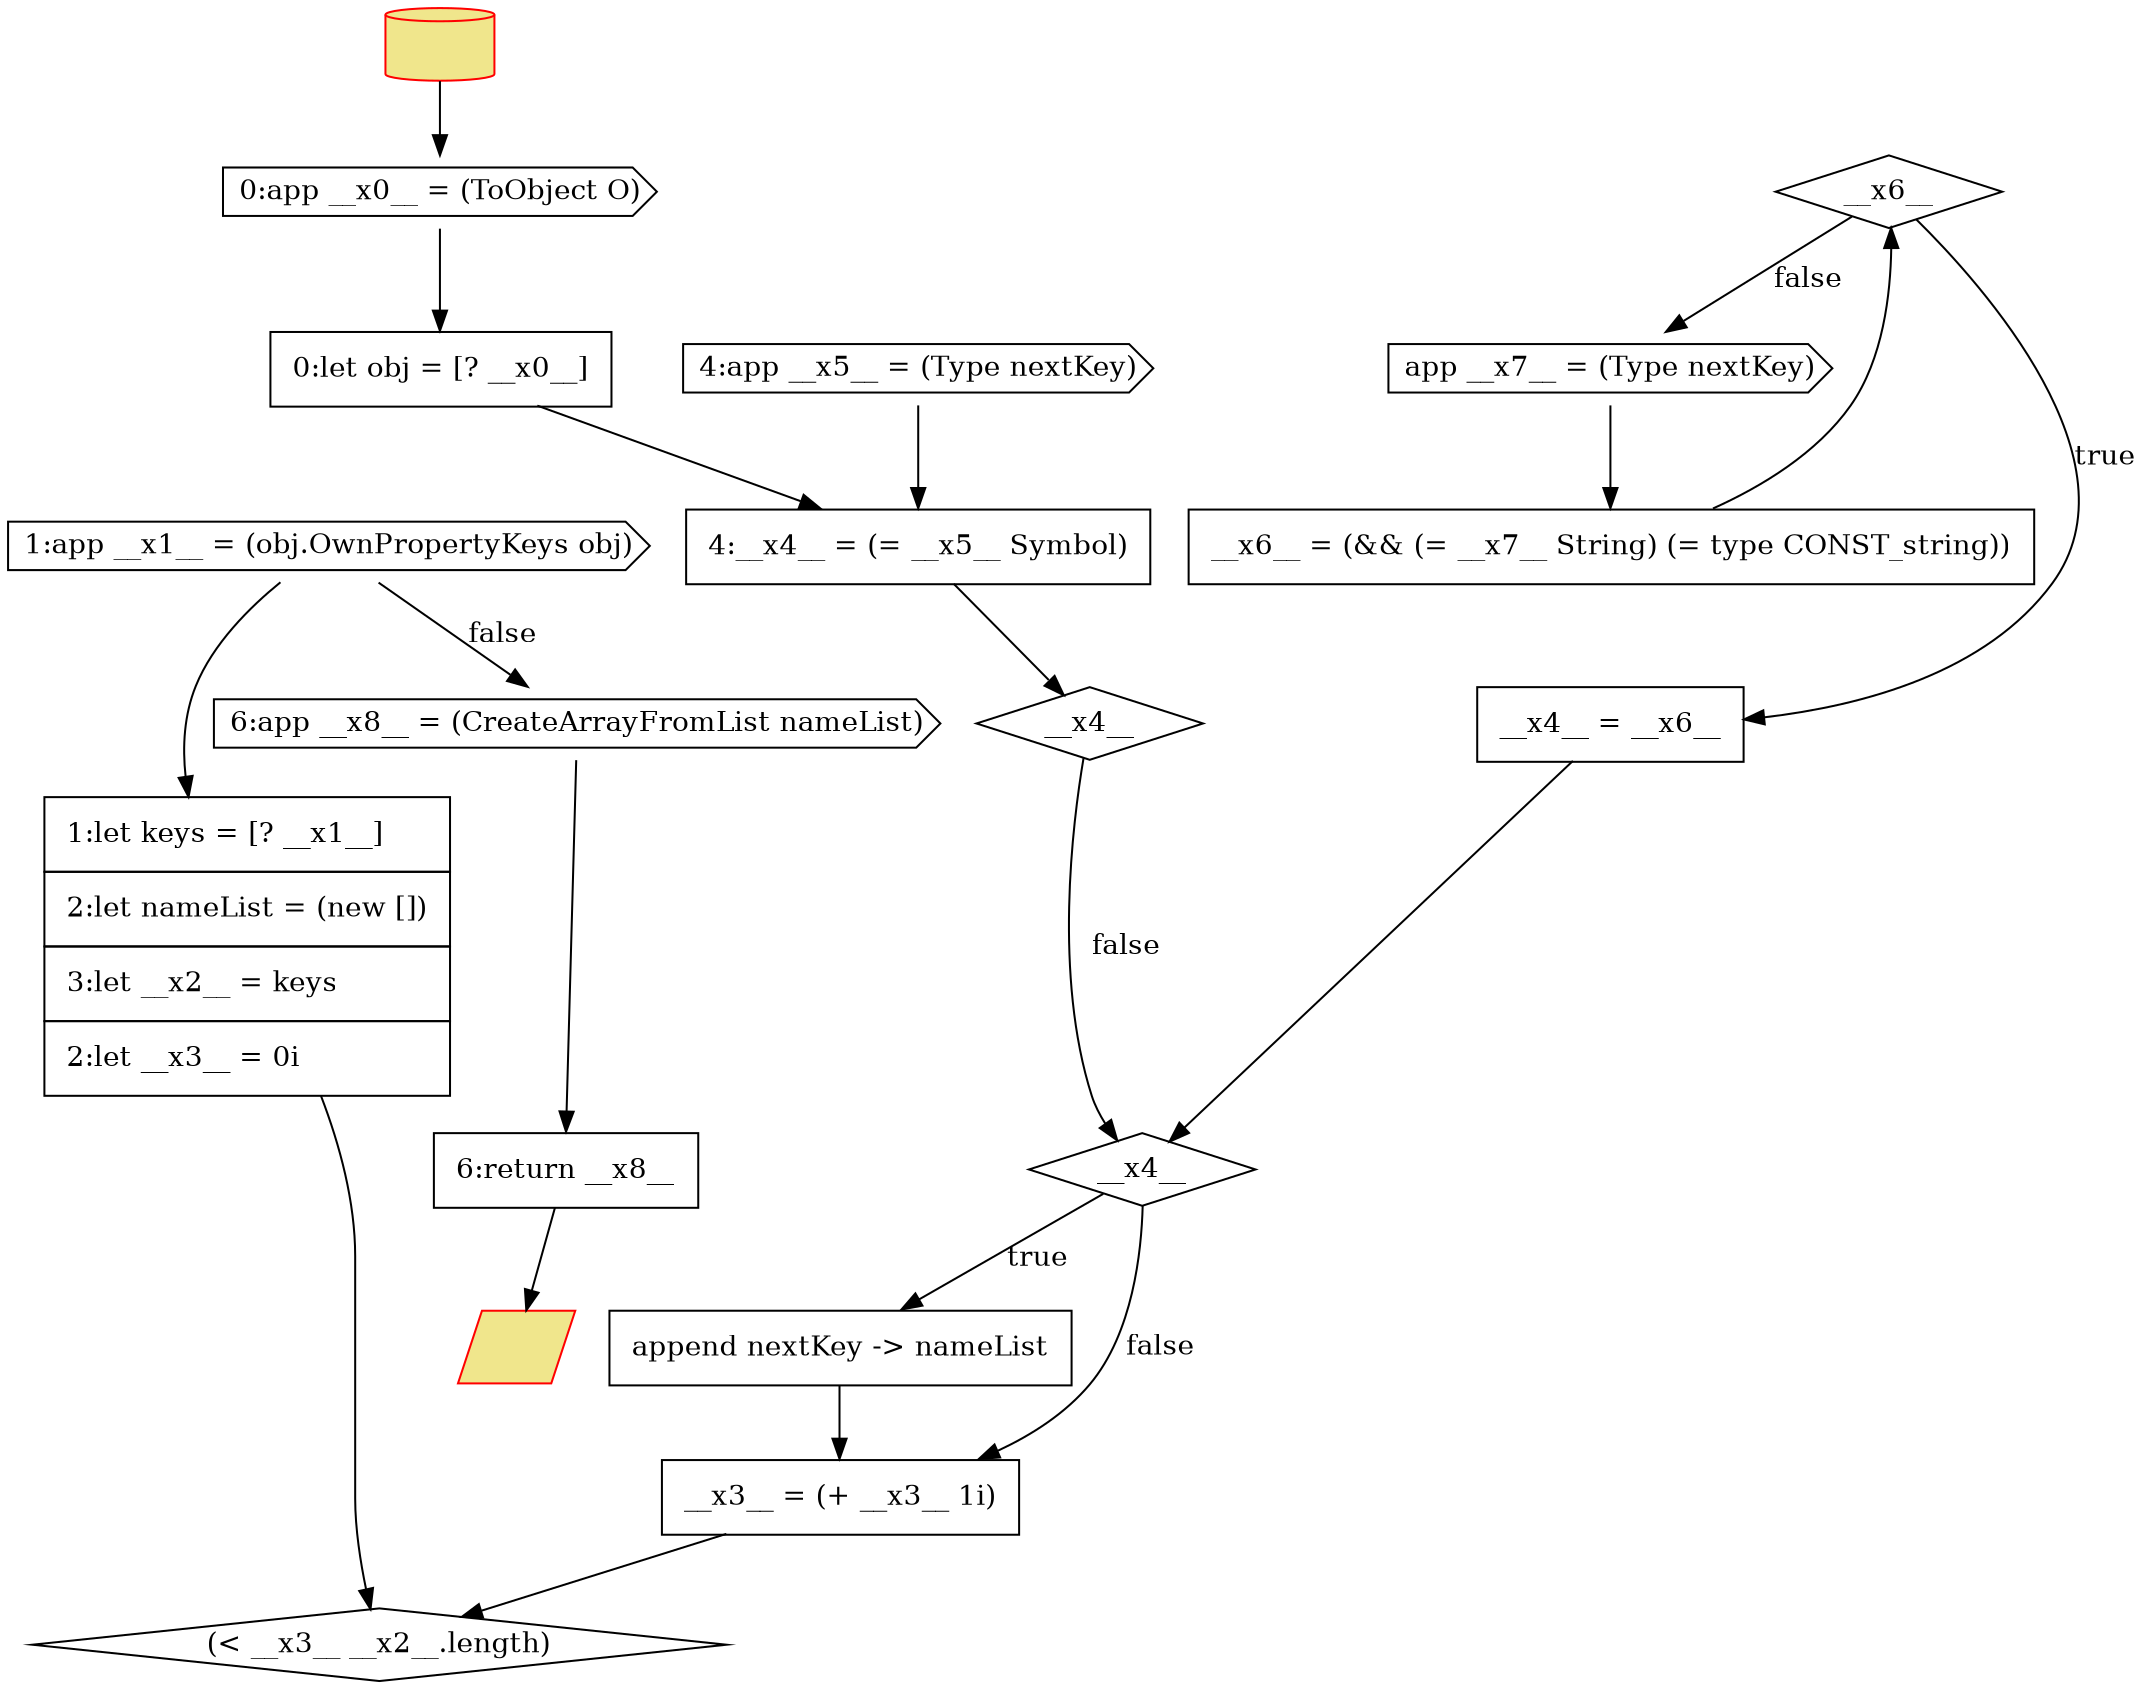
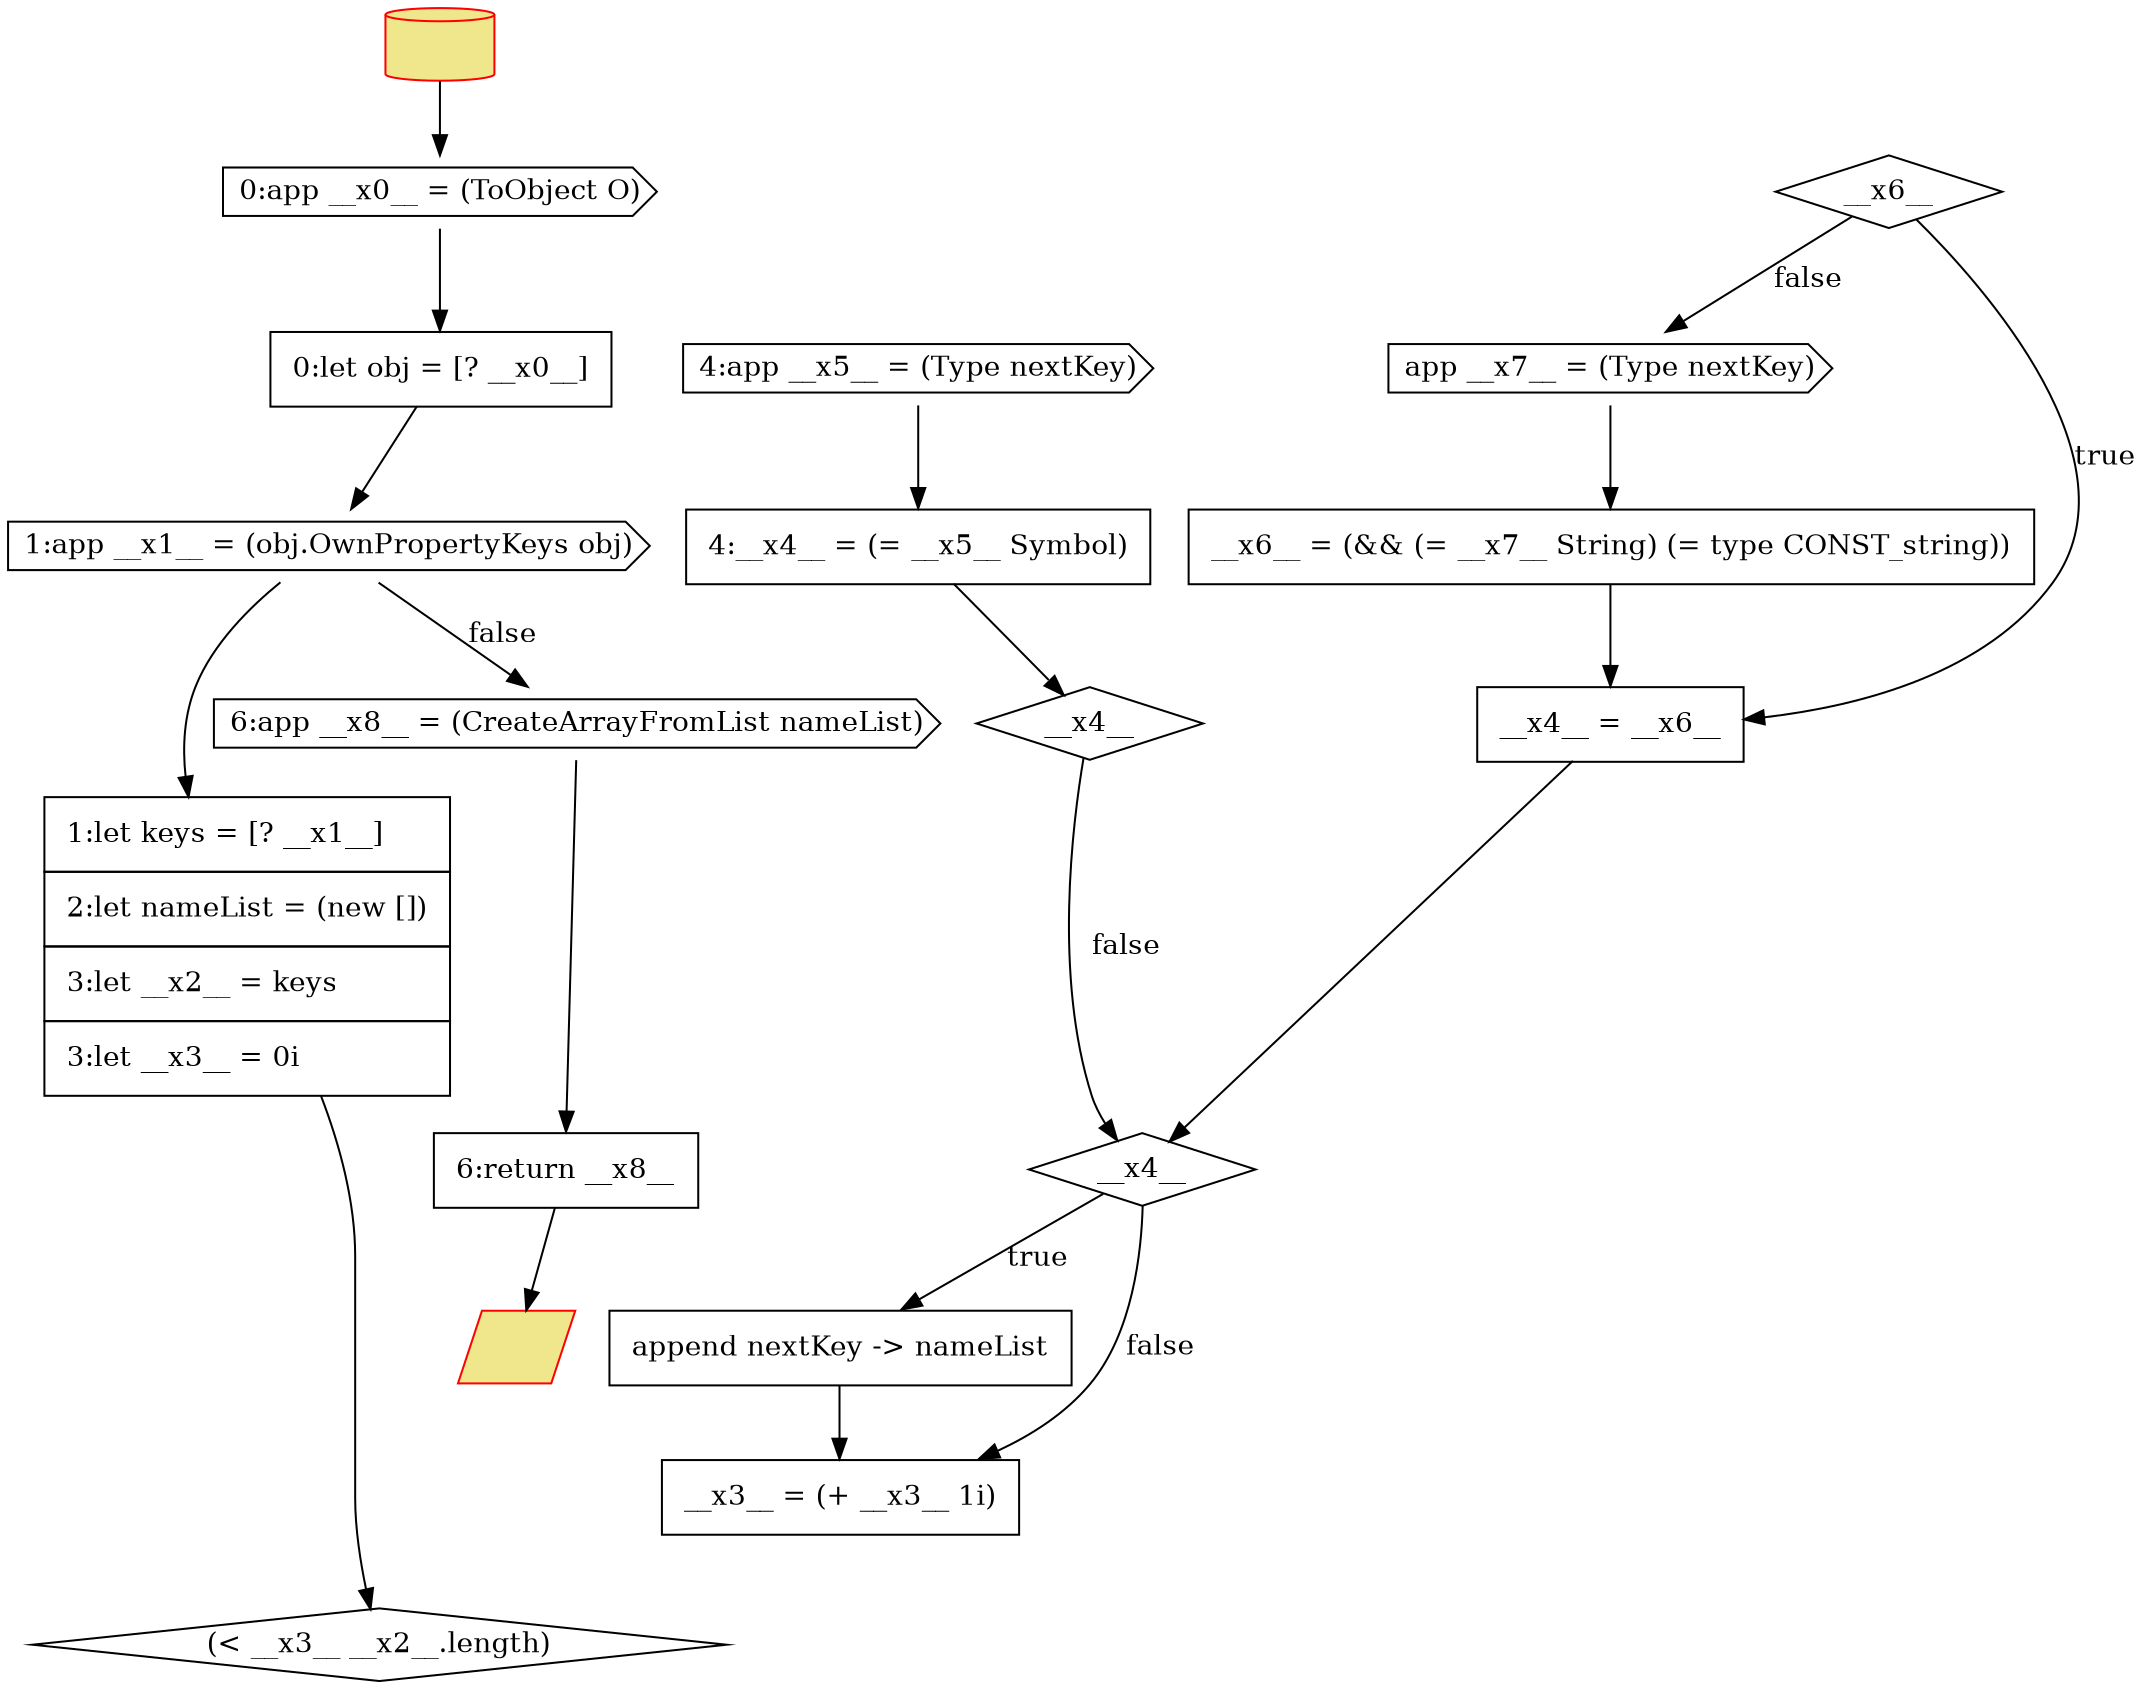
edge "__x6__ = (&& (= __x7__ String) (= type CONST_string))" -> "__x6__": now "__x6__ = (&& (= __x7__ String) (= type CONST_string))" -> "__x4__ = __x6__"
edge "0:let obj = [? __x0__]" -> "4:__x4__ = (= __x5__ Symbol)": now "0:let obj = [? __x0__]" -> "1:app __x1__ = (obj.OwnPropertyKeys obj)"
node "1:let keys = [? __x1__]": text "2:let __x3__ = 0i" -> "3:let __x3__ = 0i"
edge "__x3__ = (+ __x3__ 1i)" -> "(< __x3__ __x2__.length)": removed
